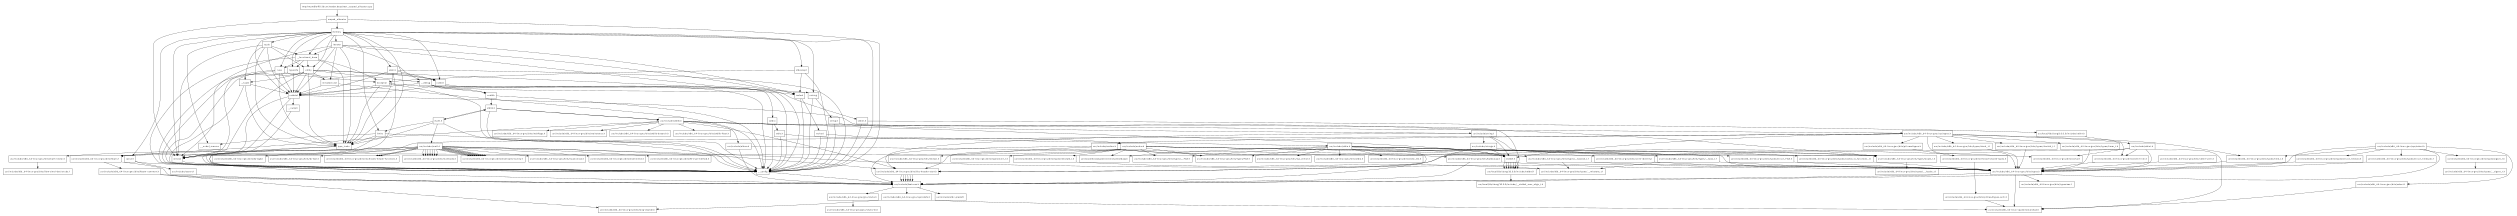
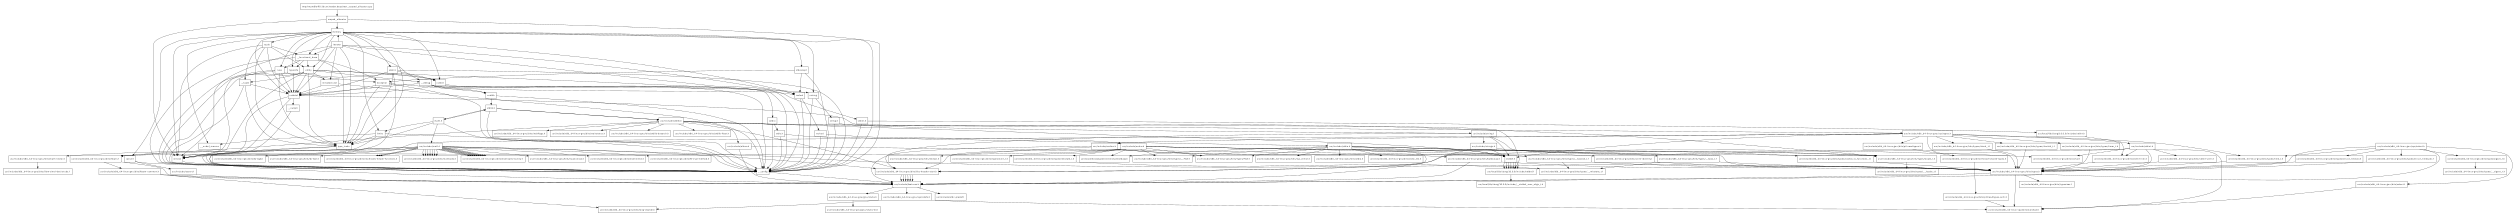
edge "memory" -> "iterator": reversed
edge "usr/include/stdint.h" -> "usr/include/x86_64-linux-gnu/bits/stdint-uintn.h": added
node "usr/include/x86_64-linux-gnu/bits/types/struct_FILE.h": removed
